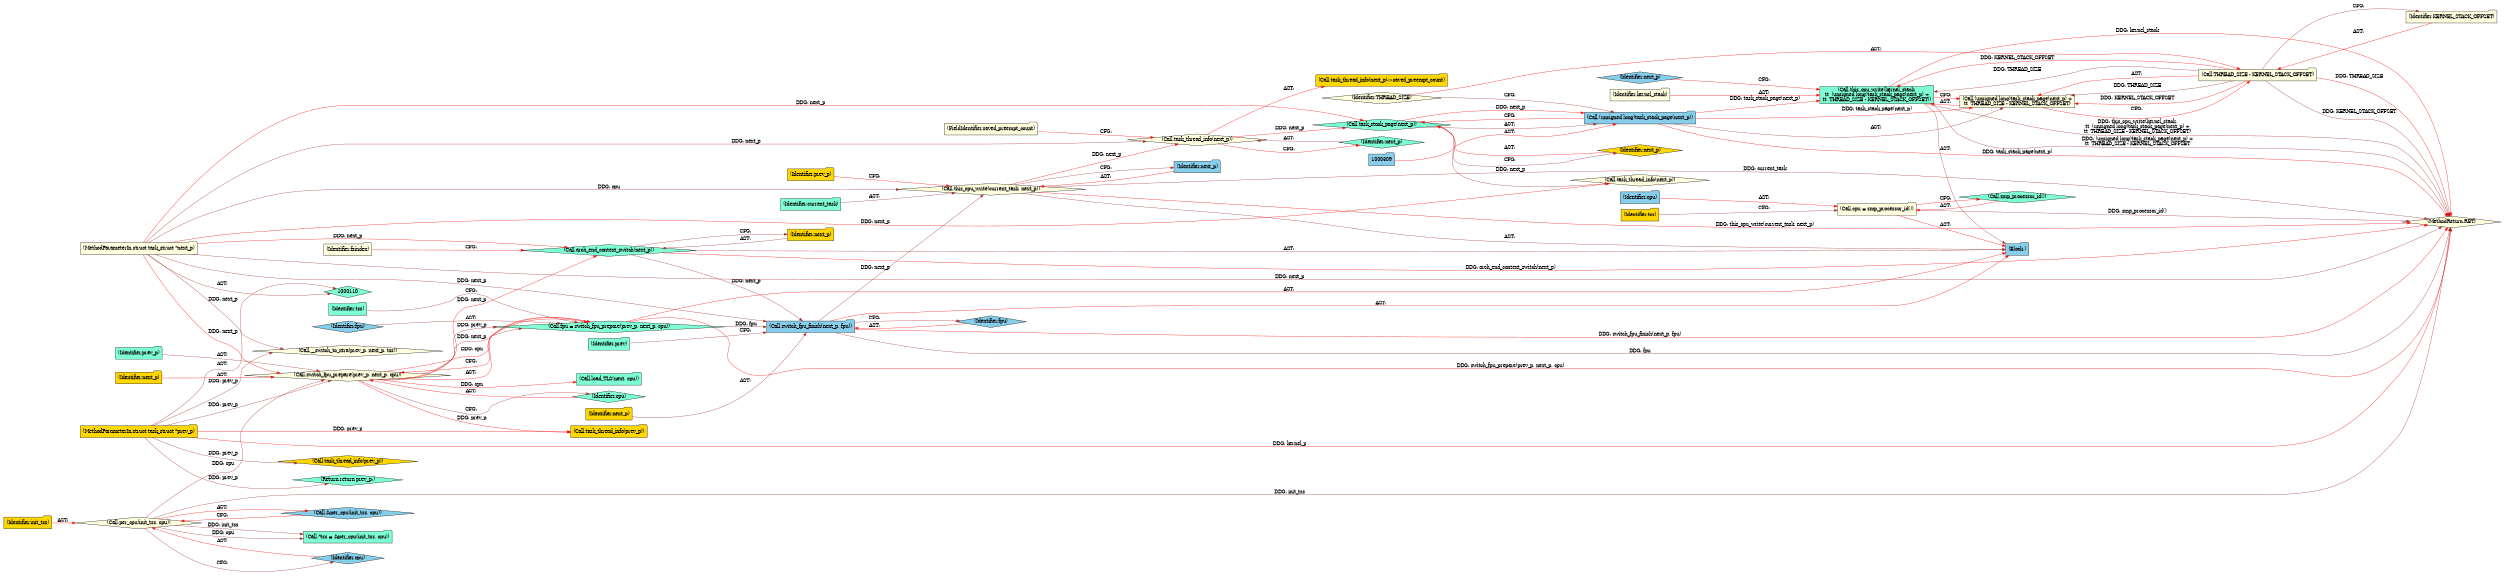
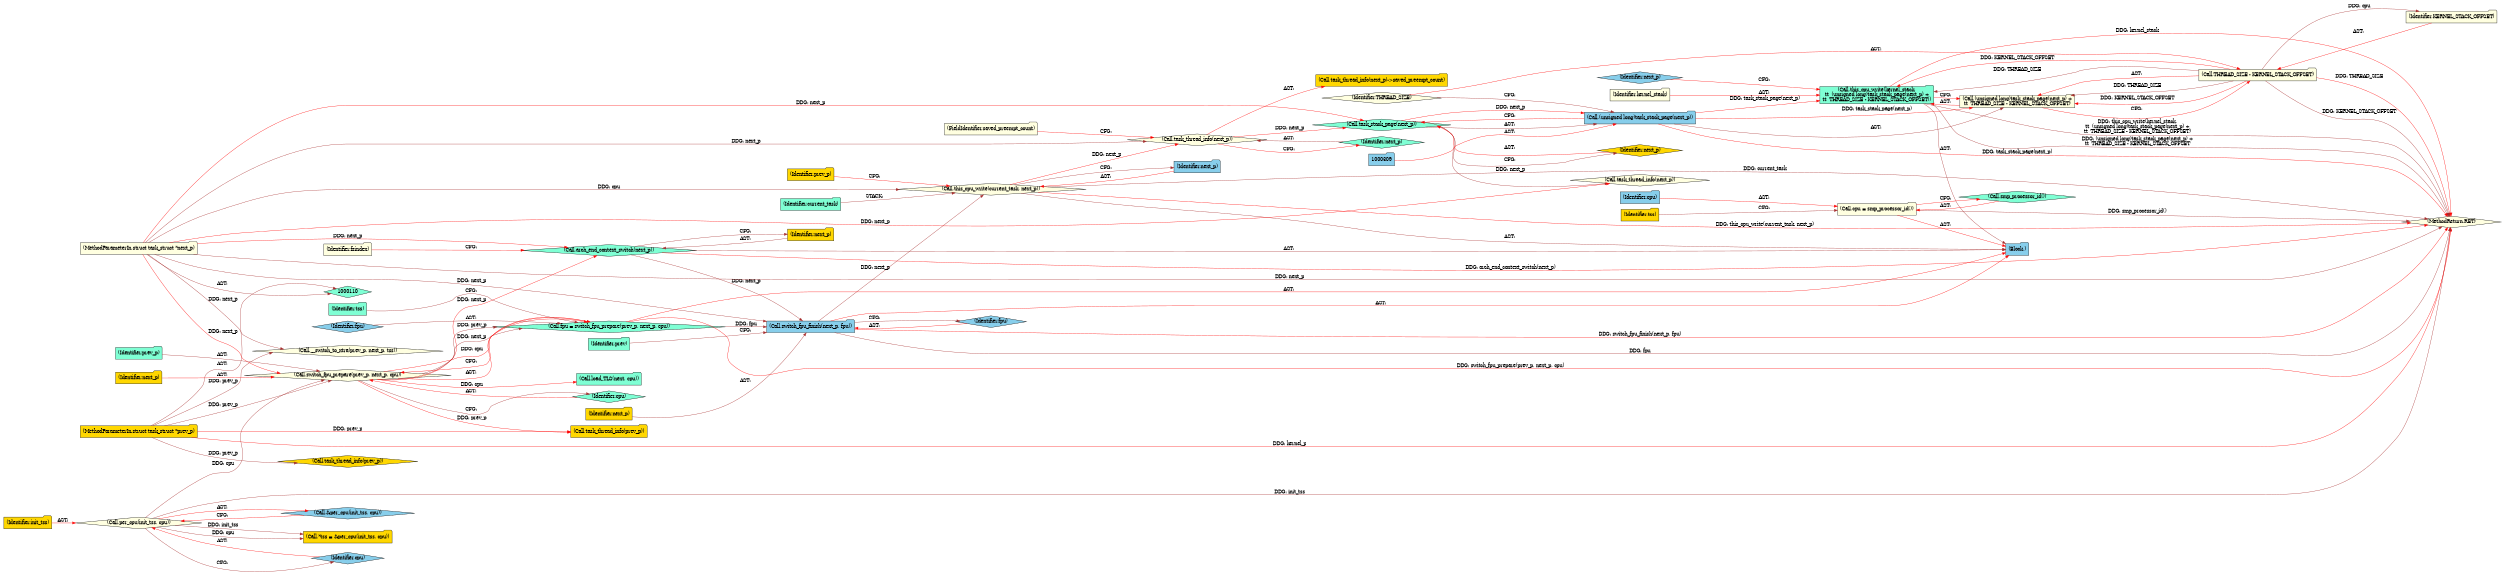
edge "(Call,THREAD_SIZE - KERNEL_STACK_OFFSET)" -> "(Identifier,KERNEL_STACK_OFFSET)": label "CFG: " -> "DDG: cpu"
edge "(Identifier,current_task)" -> "(Call,this_cpu_write(current_task, next_p))": label "AST: " -> "STACK: "
node "(Return,return prev_p;)": removed
node "(Call,*tss = &per_cpu(init_tss, cpu))": fillcolor aquamarine -> gold
